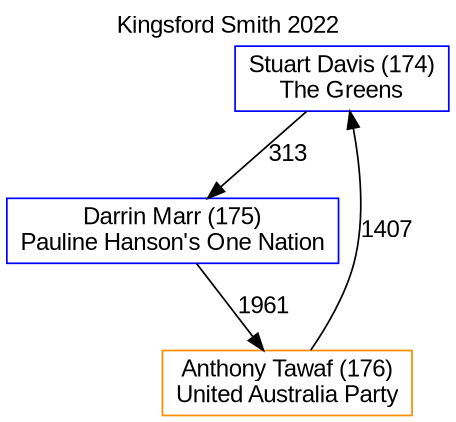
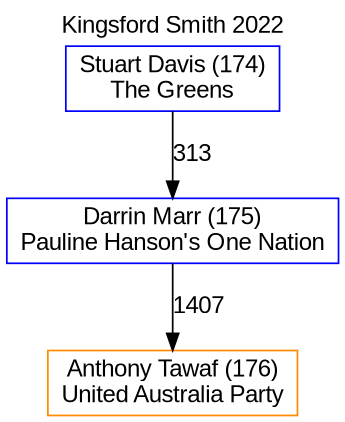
edge "Anthony Tawaf (176) United Australia Party" -> "Stuart Davis (174) The Greens": removed, label "1407"
edge "Darrin Marr (175) Pauline Hanson's One Nation" -> "Anthony Tawaf (176) United Australia Party": label "1961" -> "1407"
